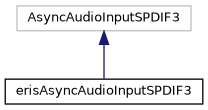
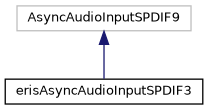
node "AsyncAudioInputSPDIF3": label "AsyncAudioInputSPDIF3" -> "AsyncAudioInputSPDIF9"
